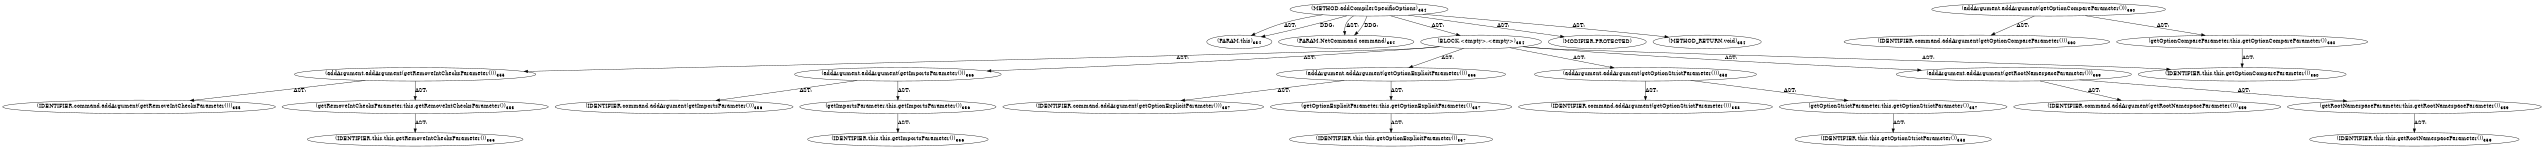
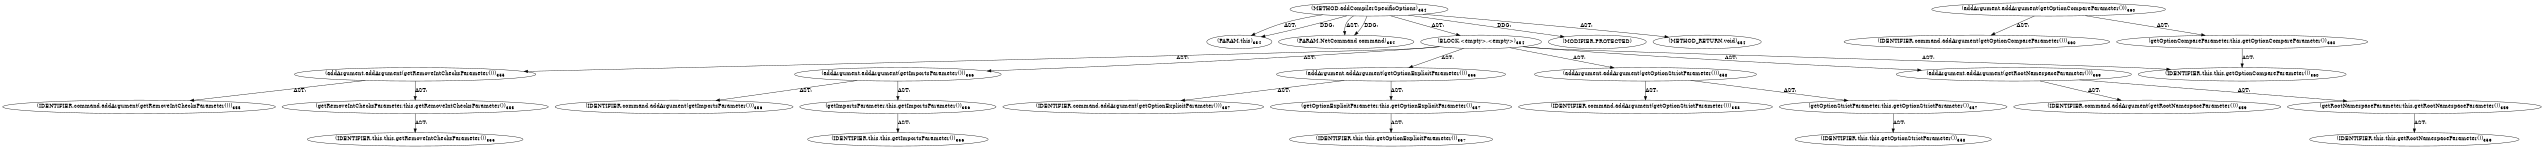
edge "(METHOD,addCompilerSpecificOptions)" -> "(MODIFIER,PROTECTED)": label "AST: " -> "DDG: "
